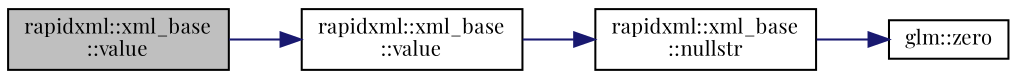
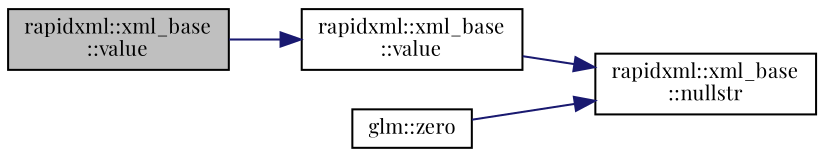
edge "rapidxml::xml_base ::nullstr" -> "glm::zero": reversed
